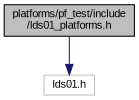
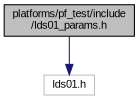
node "platforms/pf_test/include /lds01_platforms.h": label "platforms/pf_test/include /lds01_platforms.h" -> "platforms/pf_test/include /lds01_params.h"
